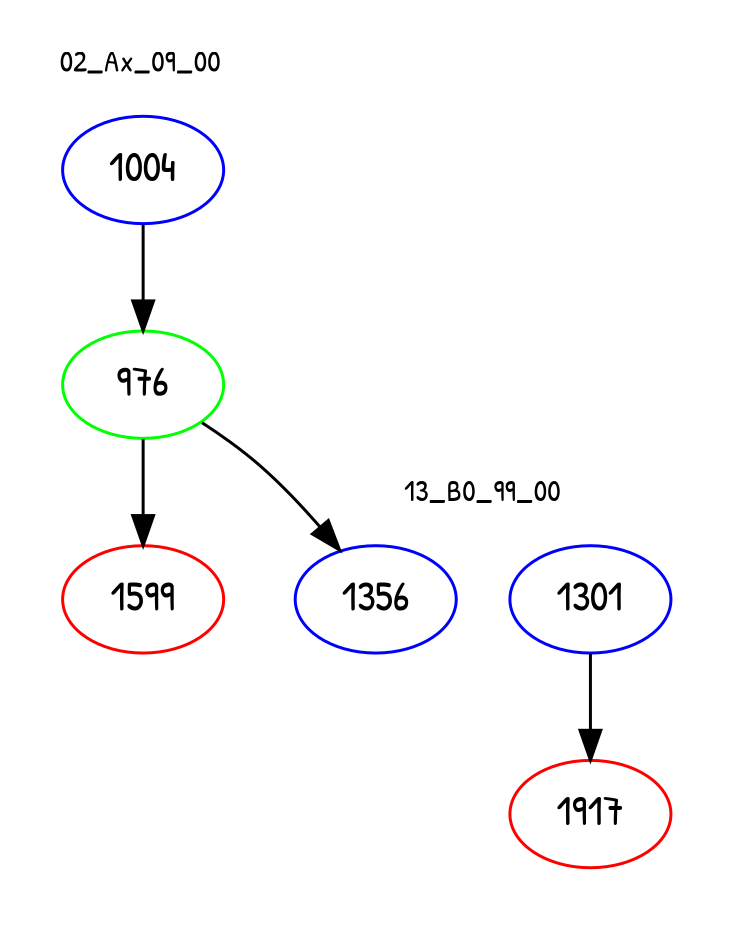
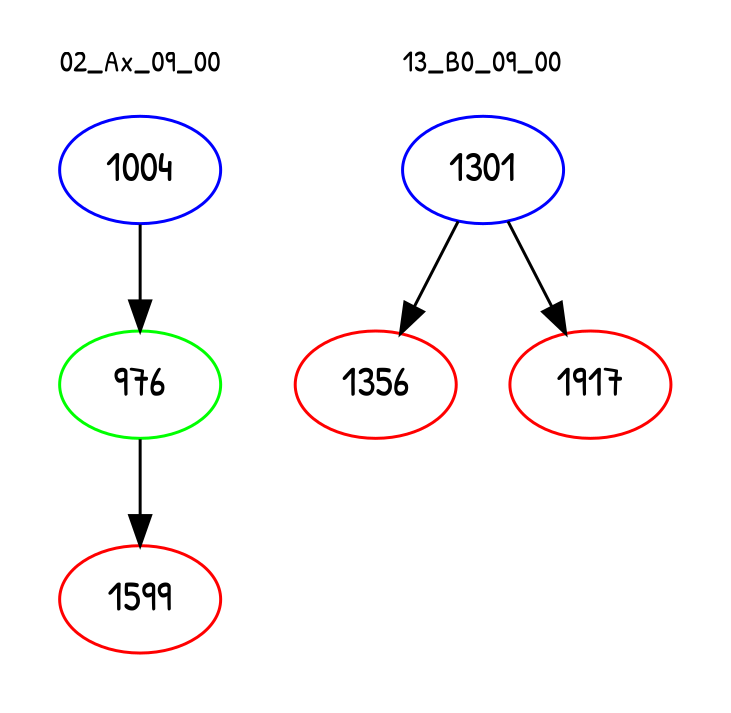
cluster "13_B0_99_00": label "13_B0_99_00" -> "13_B0_09_00"
edge "976" -> "1356": now "1301" -> "1356"
node "1356": color blue -> red
